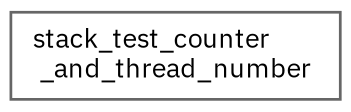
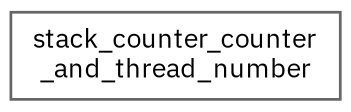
node "stack_test_counter _and_thread_number": label "stack_test_counter _and_thread_number" -> "stack_counter_counter _and_thread_number"
